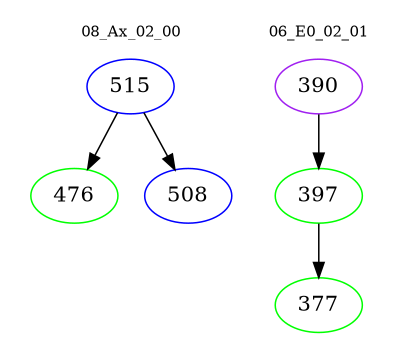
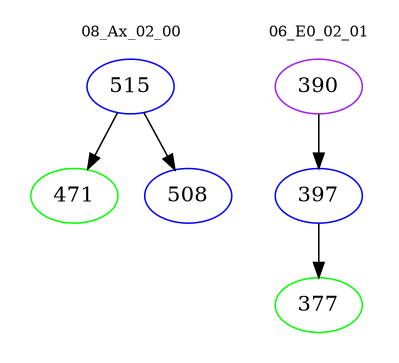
node "476": label "476" -> "471"
node "397": color green -> blue
